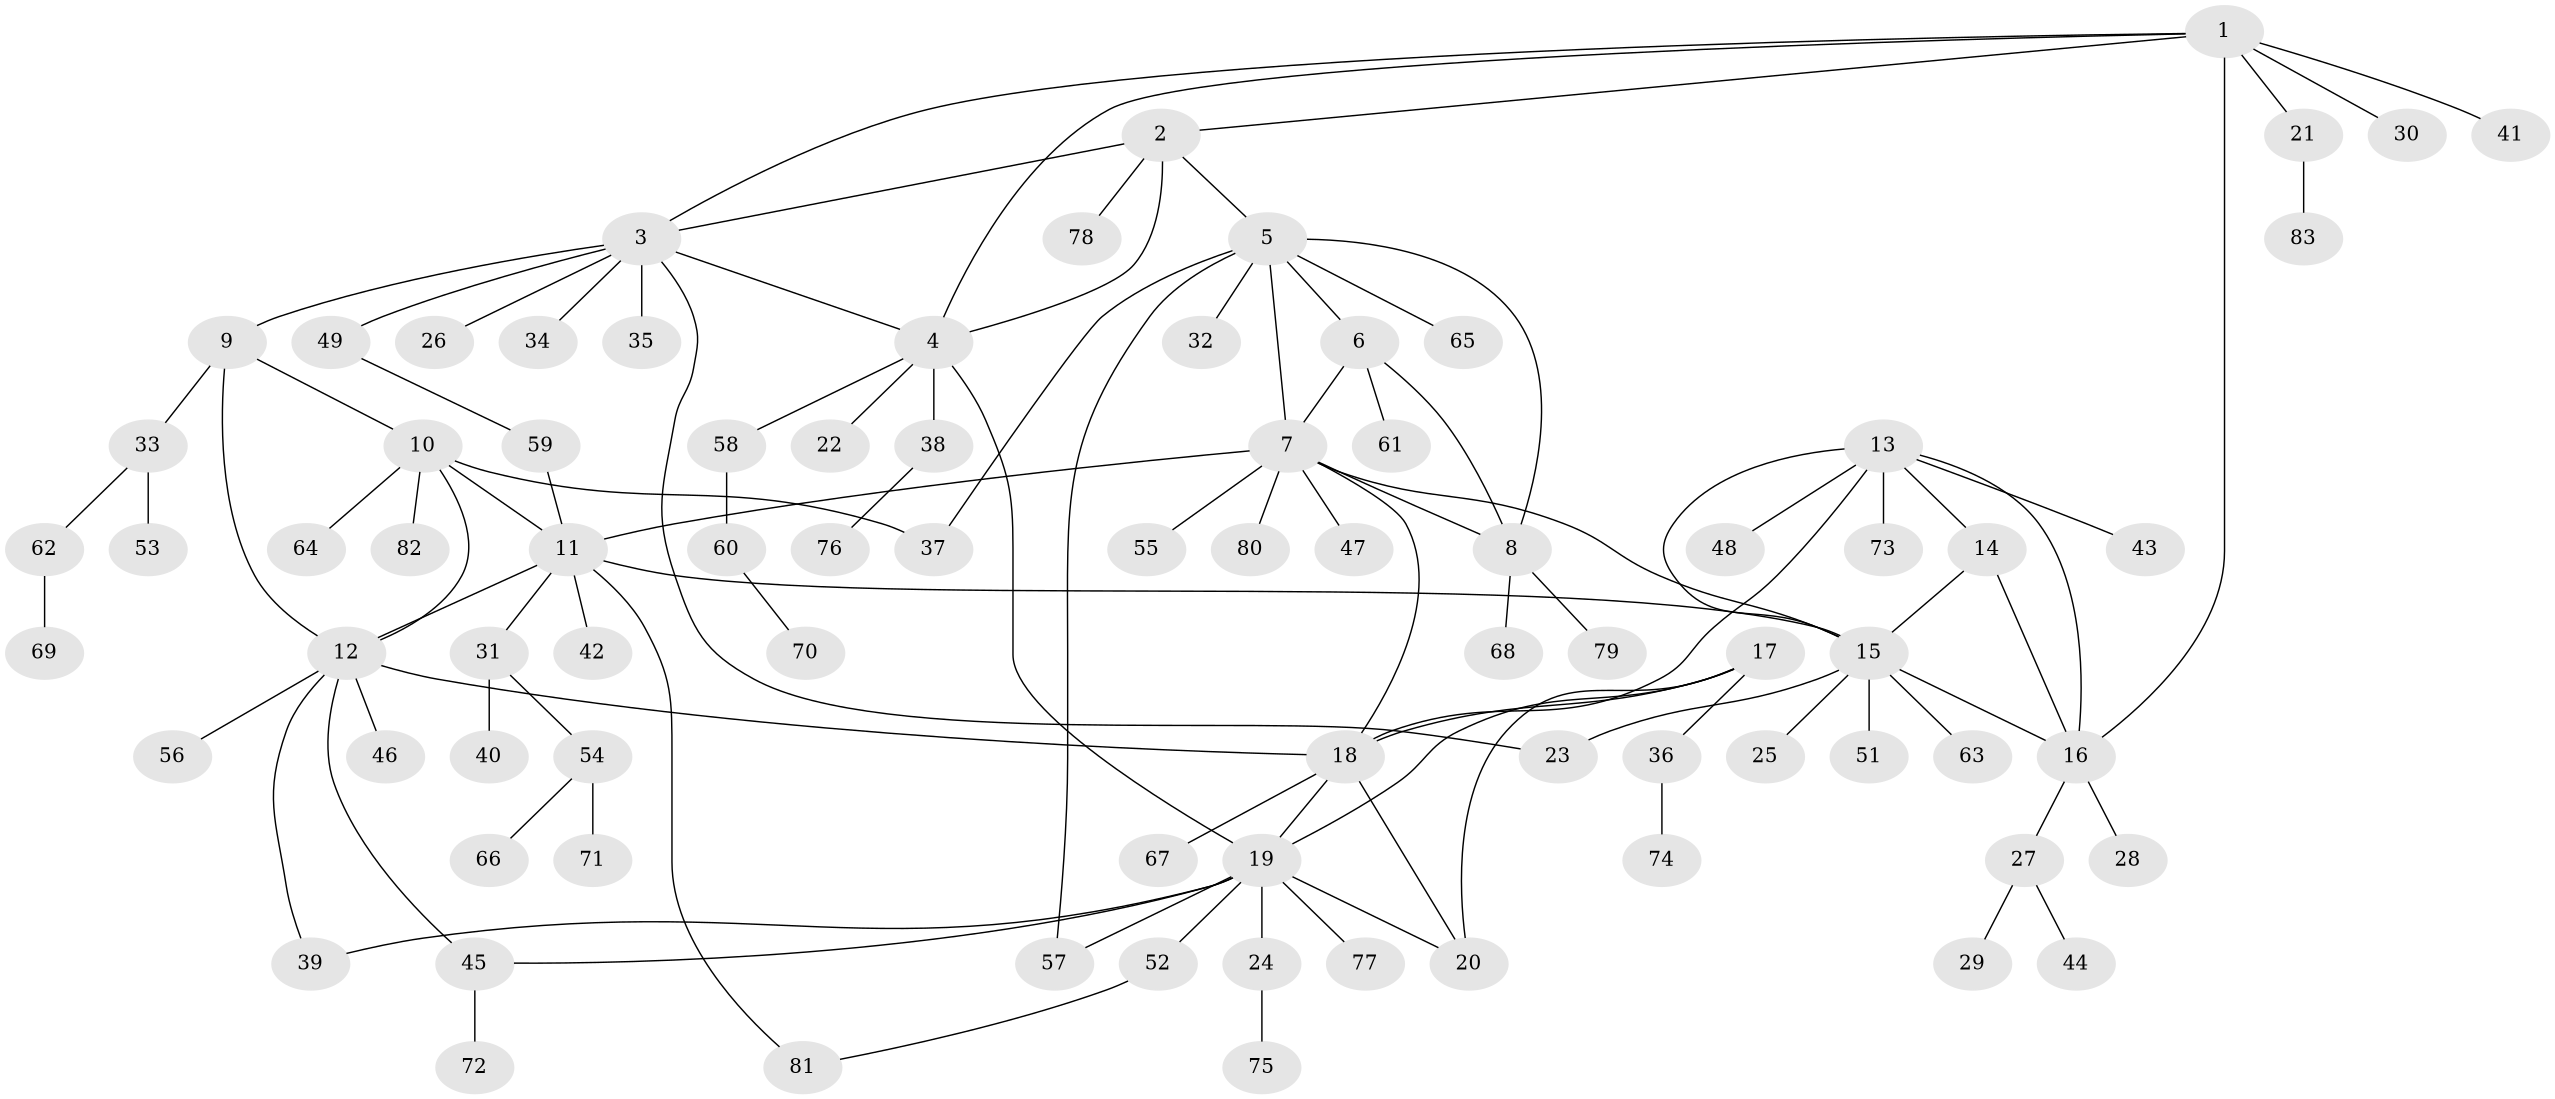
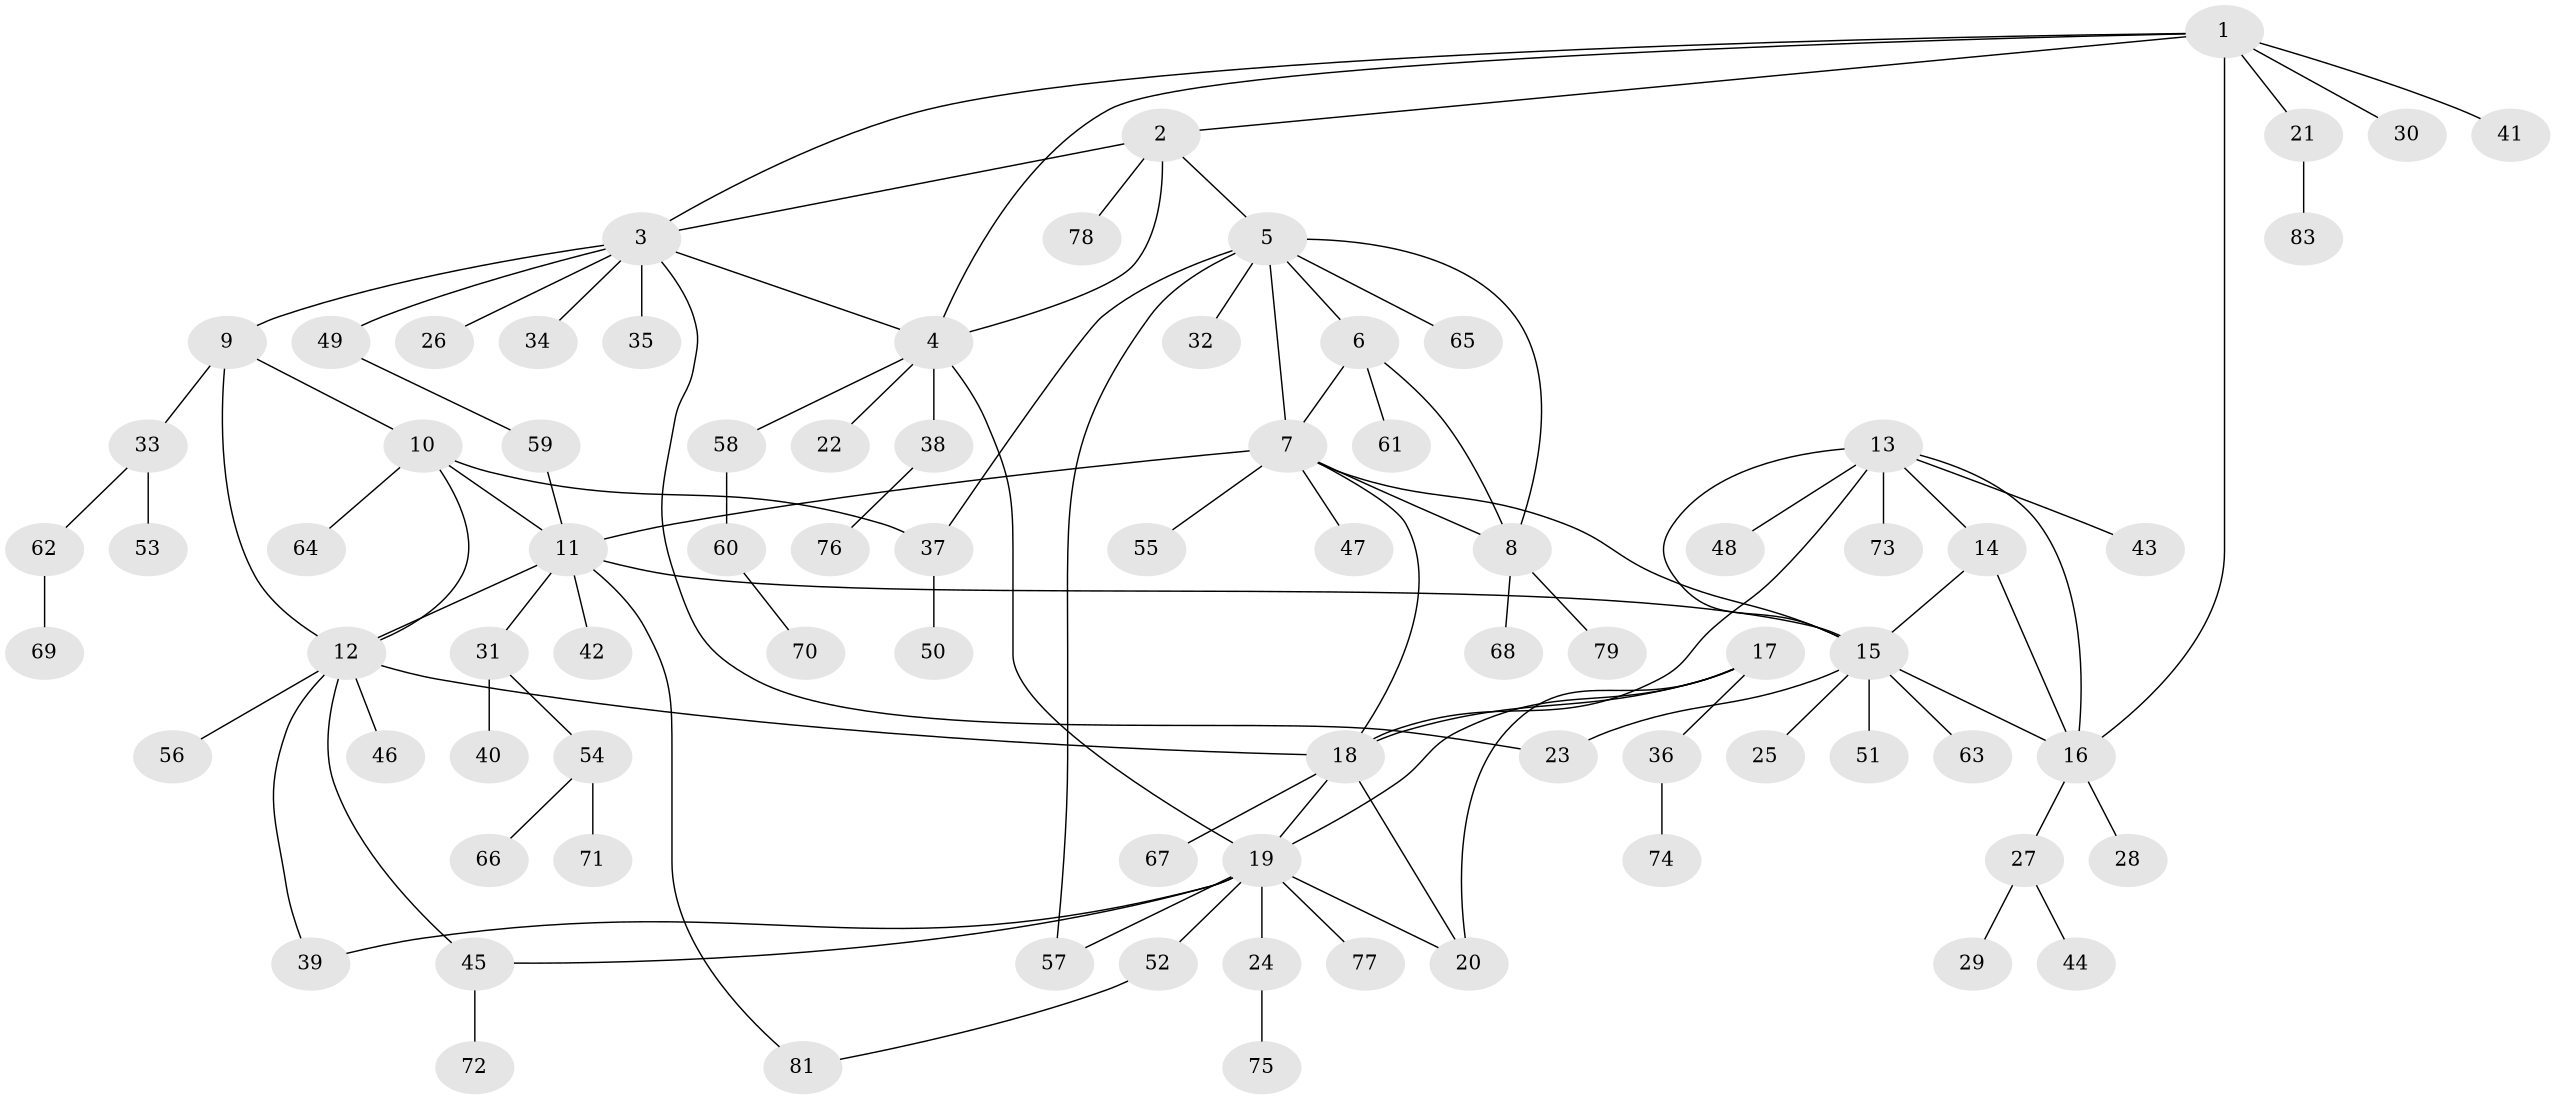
node "82": removed
node "80": removed
node "50": added
